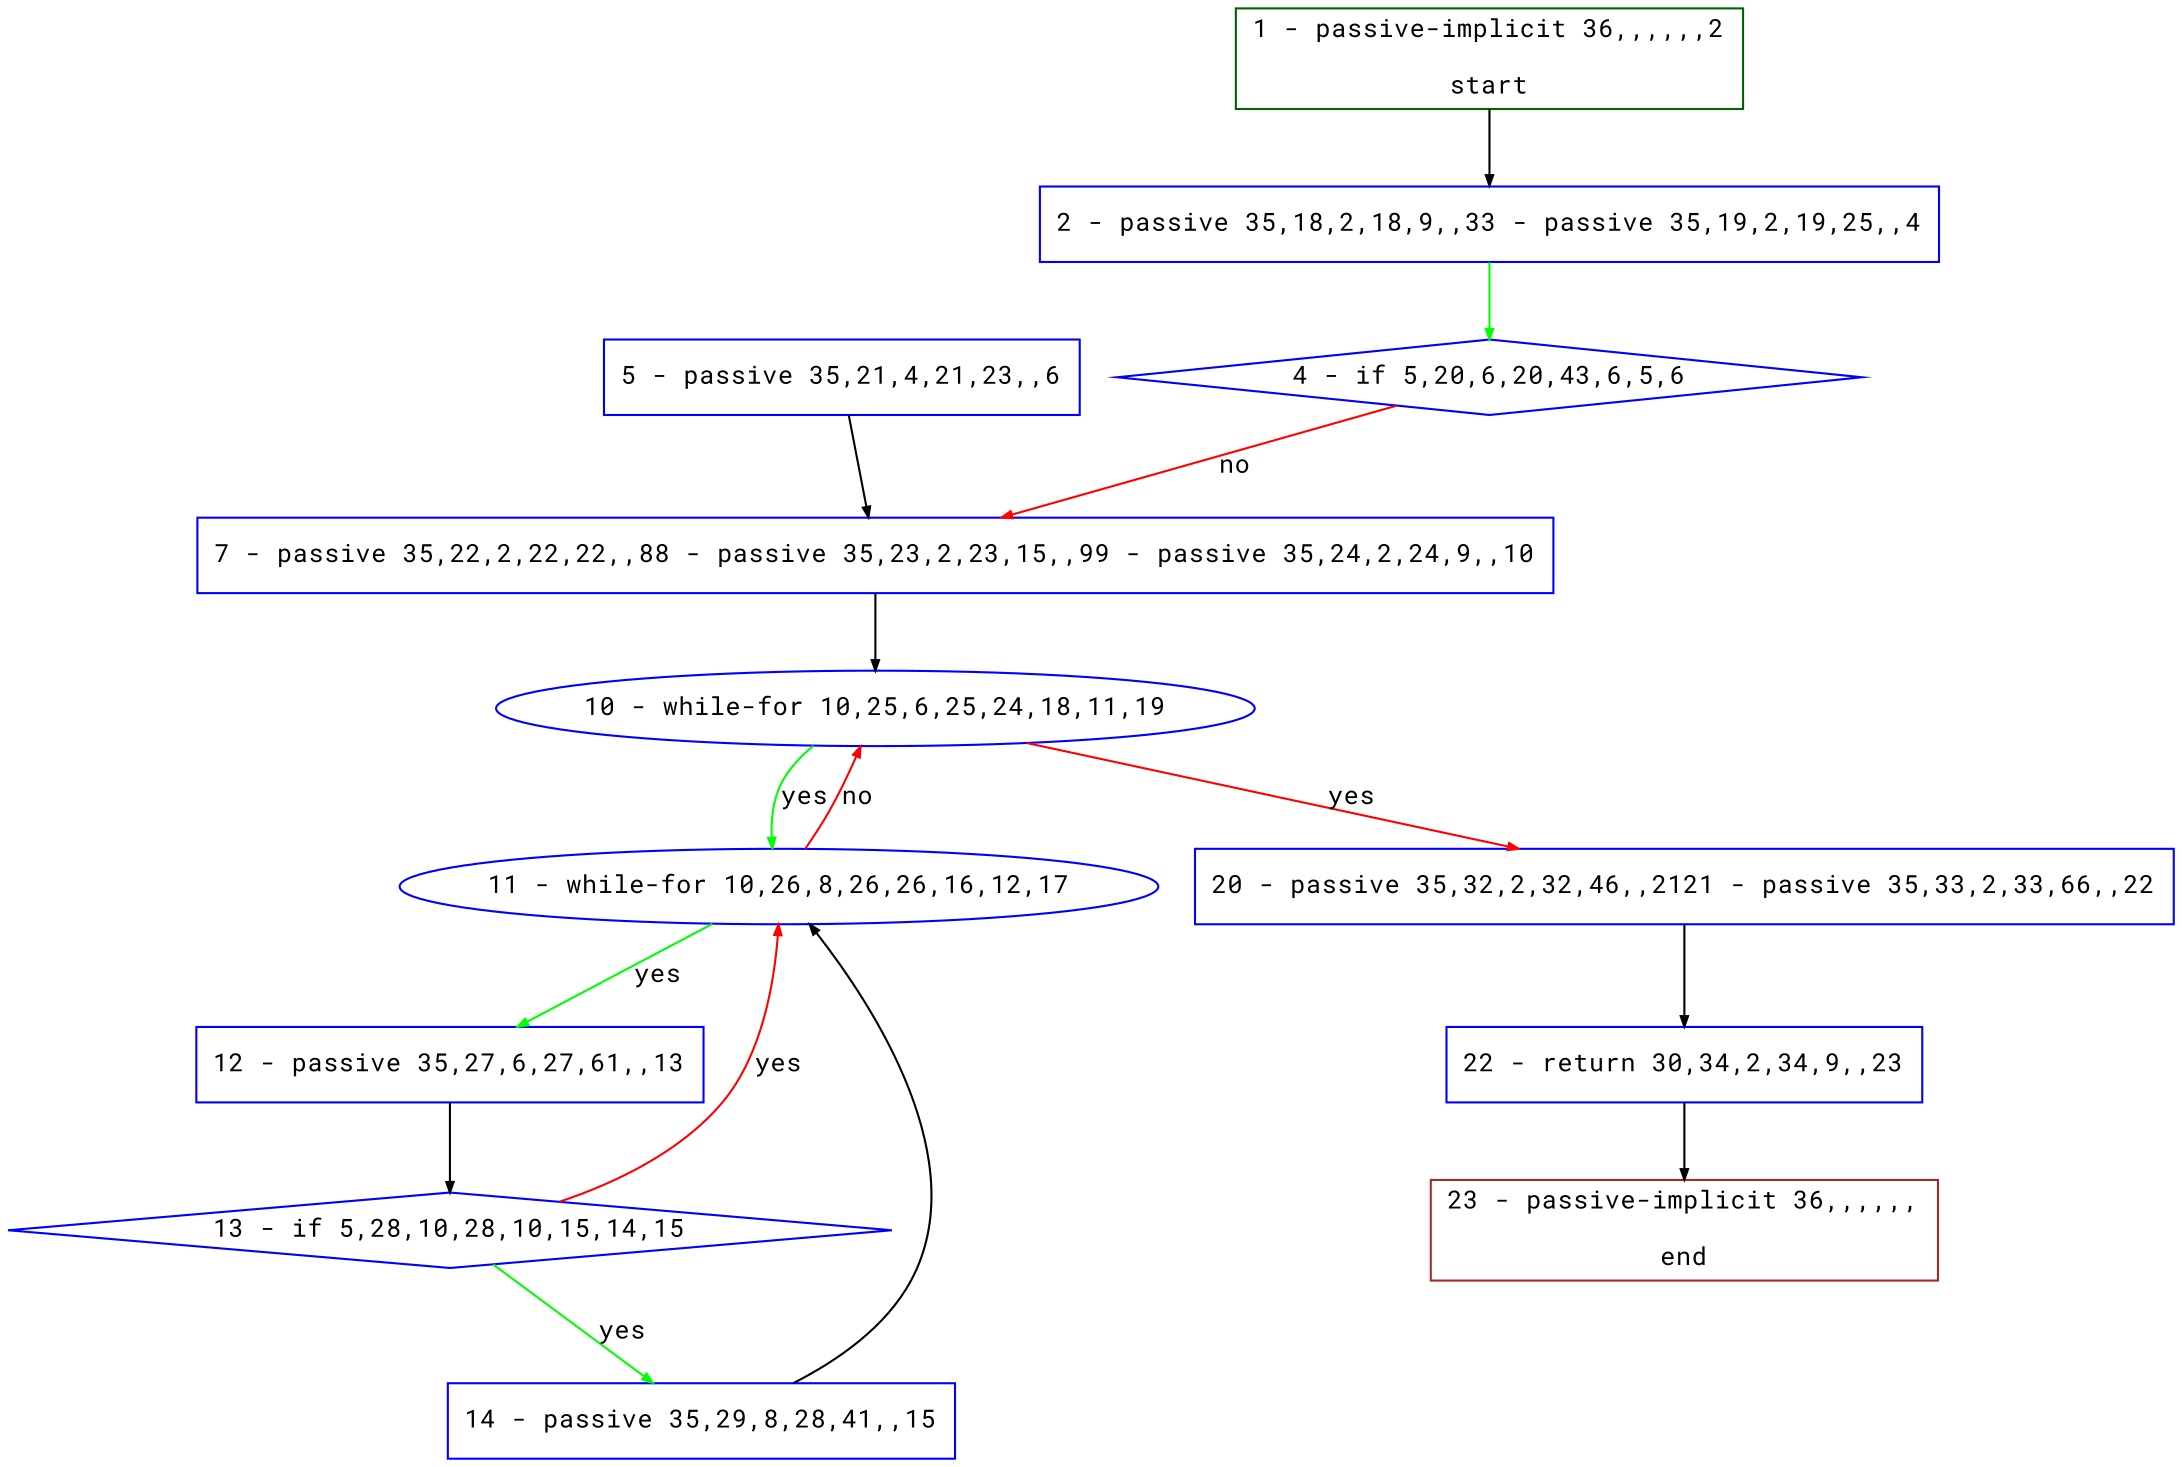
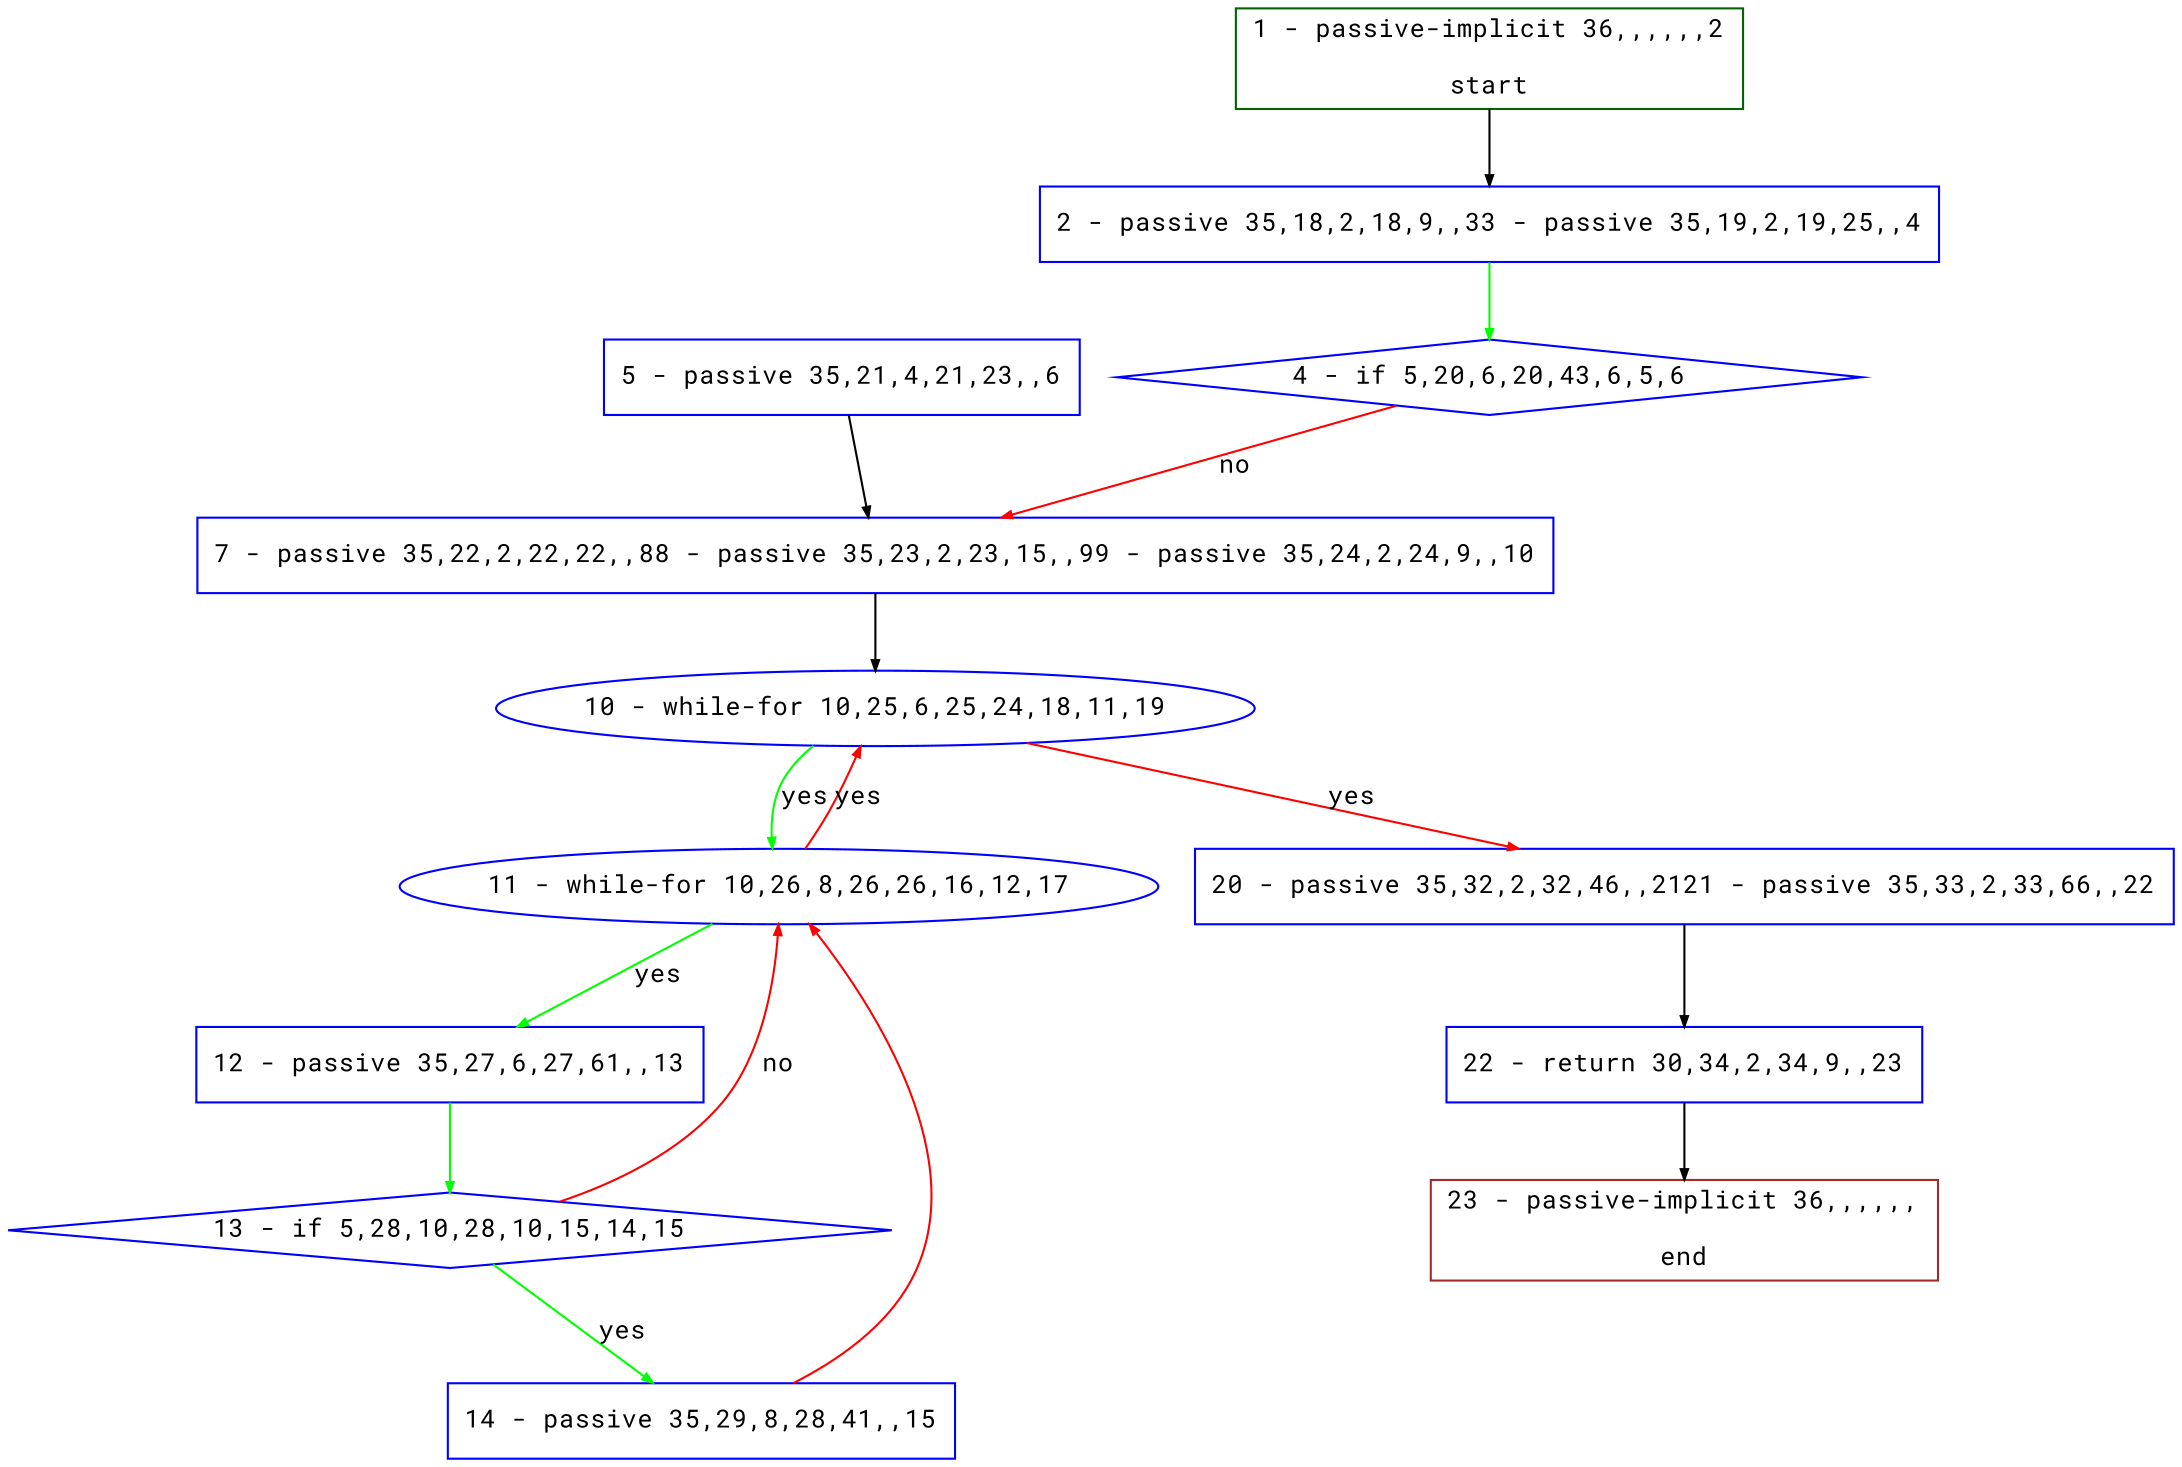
edge "11 - while-for 10,26,8,26,26,16,12,17" -> "10 - while-for 10,25,6,25,24,18,11,19": label "no" -> "yes"
edge "13 - if 5,28,10,28,10,15,14,15" -> "11 - while-for 10,26,8,26,26,16,12,17": label "yes" -> "no"
edge "12 - passive 35,27,6,27,61,,13" -> "13 - if 5,28,10,28,10,15,14,15": color #000000 -> #00ff00
edge "14 - passive 35,29,8,28,41,,15" -> "11 - while-for 10,26,8,26,26,16,12,17": color #000000 -> #ff0000
